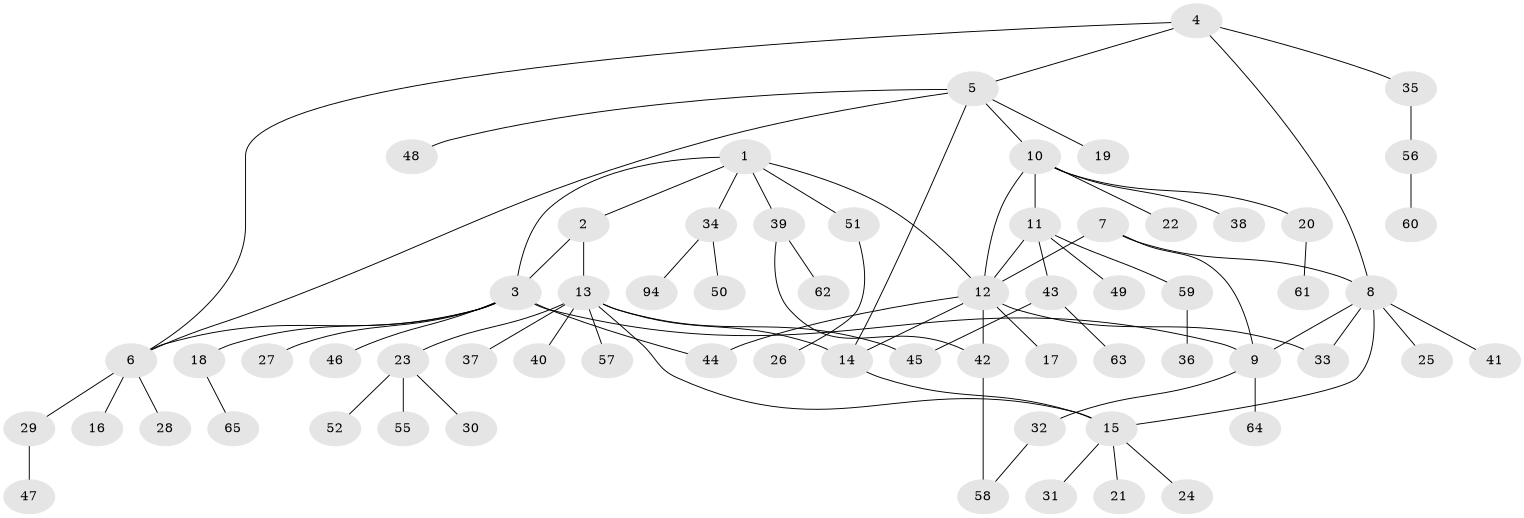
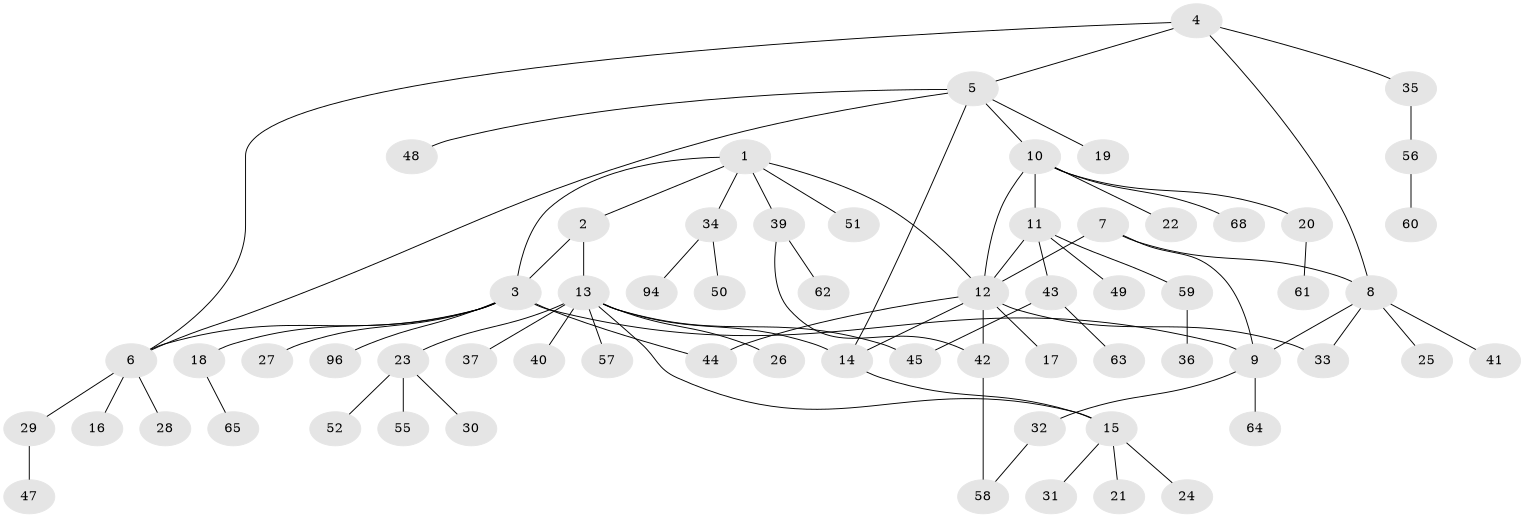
node "38": label "38" -> "68"
edge "51" -- "26": now "13" -- "26"
node "46": label "46" -> "96"
edge "8" -- "15": removed
